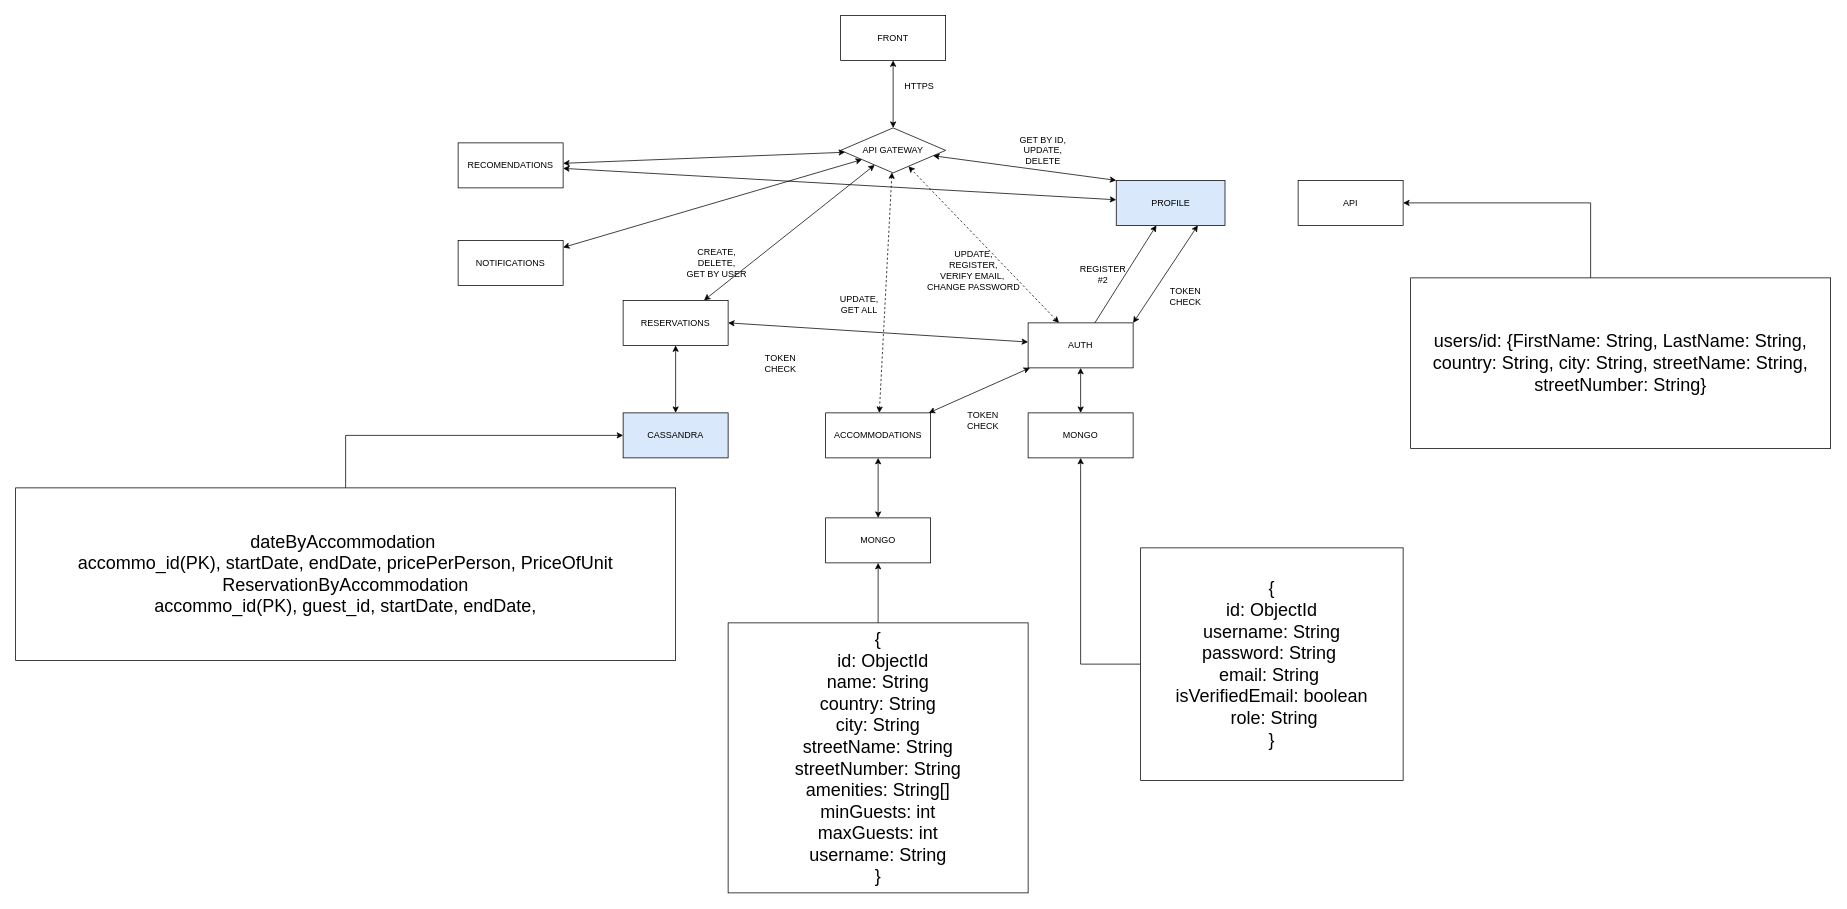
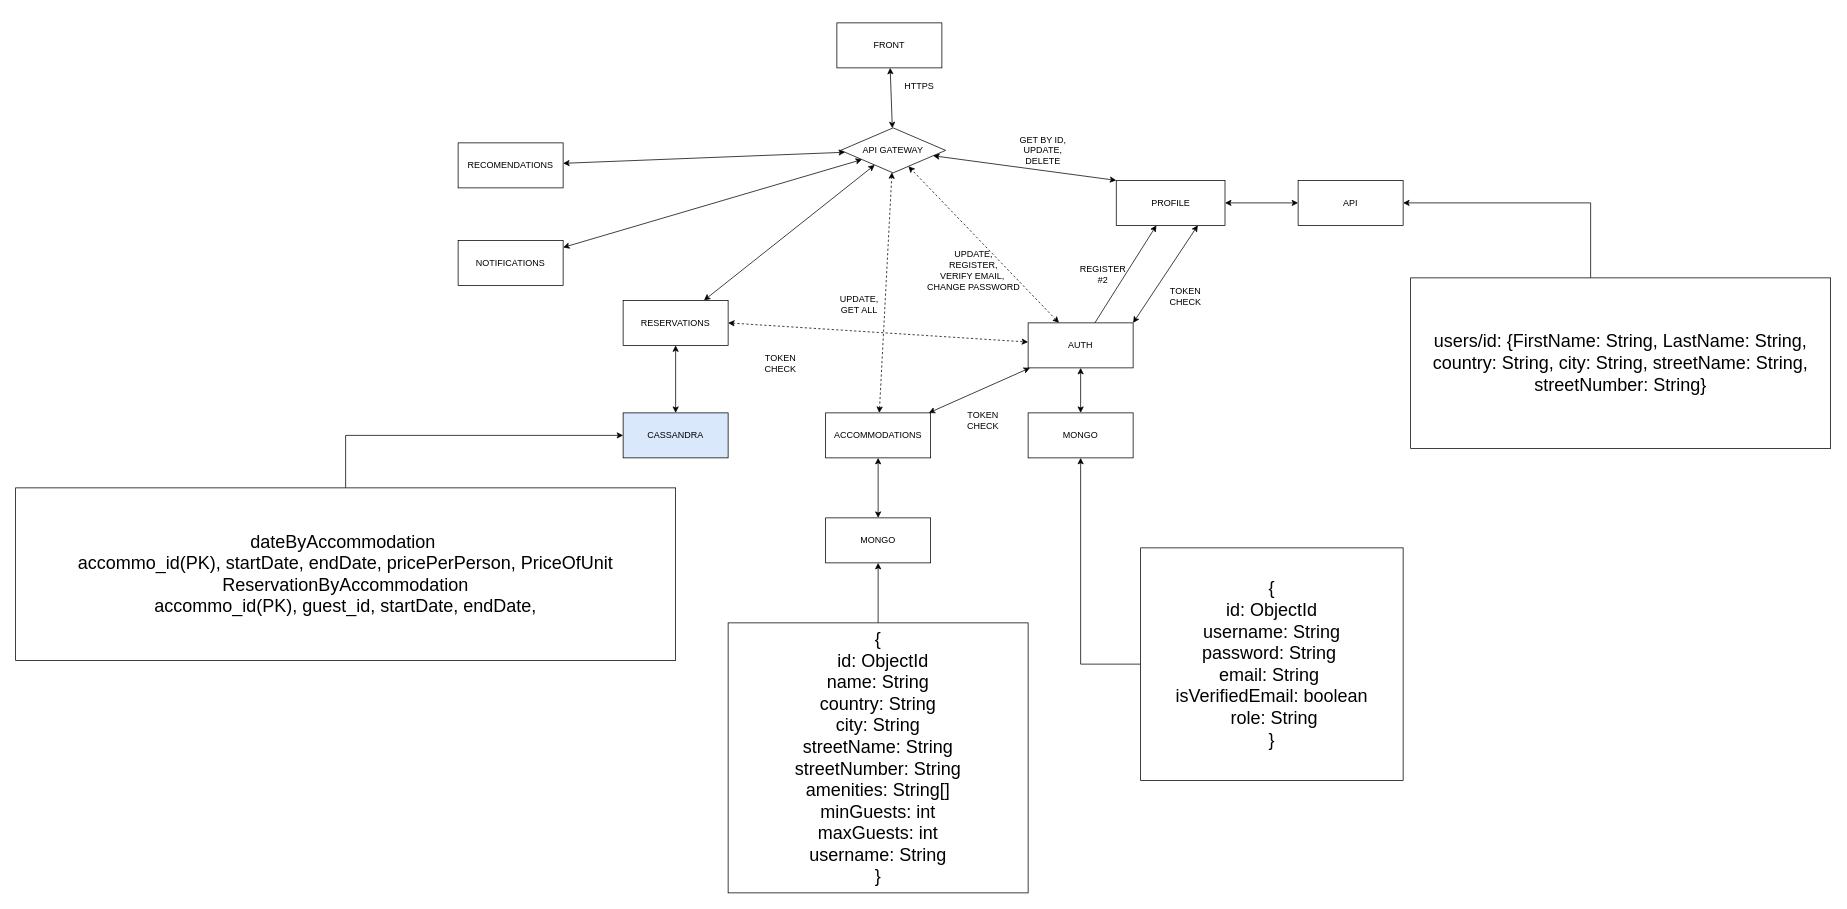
node "FRONT": moved (893, 38) -> (889, 45)
edge "RECOMENDATIONS" -- "PROFILE": now "API" -- "PROFILE"
node "PROFILE": fillcolor #dae8fc -> #ffffff
node "CREATE, DELETE, GET BY USER": removed
edge "RESERVATIONS" -- "AUTH": style solid -> dashed
